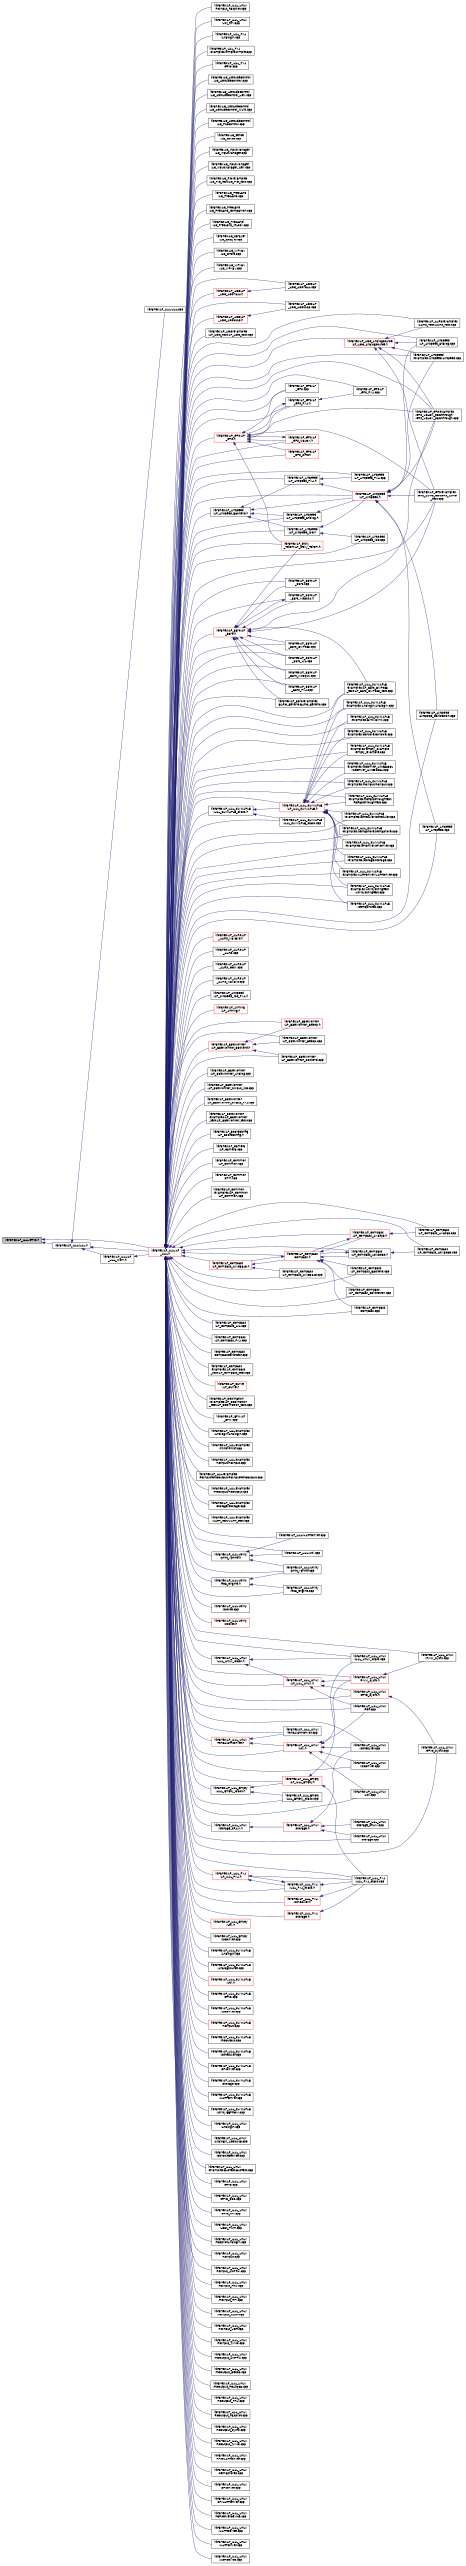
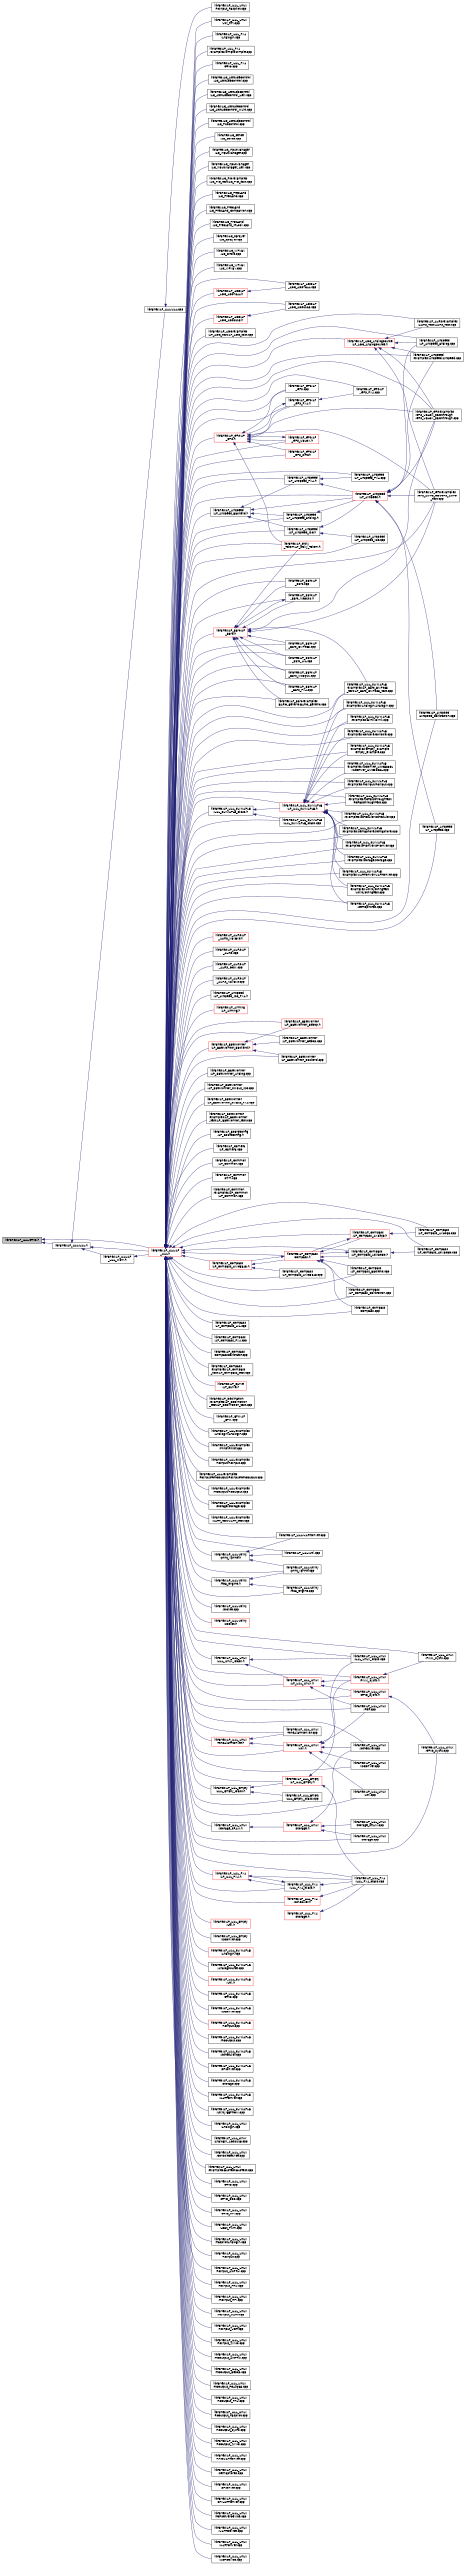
edge "libraries/AP_HAL_Linux /RCInput_Raspilot.cpp" -> "libraries/AP_HAL/AP _HAL.h": now "libraries/AP_HAL_Linux /RCInput_Raspilot.cpp" -> "libraries/AP_HAL/HAL.cpp"
edge "libraries/AP_HAL_PX4 /Storage.h" -> "libraries/AP_HAL/AP _HAL.h": removed
node "libraries/AP_HAL_FLYMAPLE /AnalogIn.cpp": color black -> red
